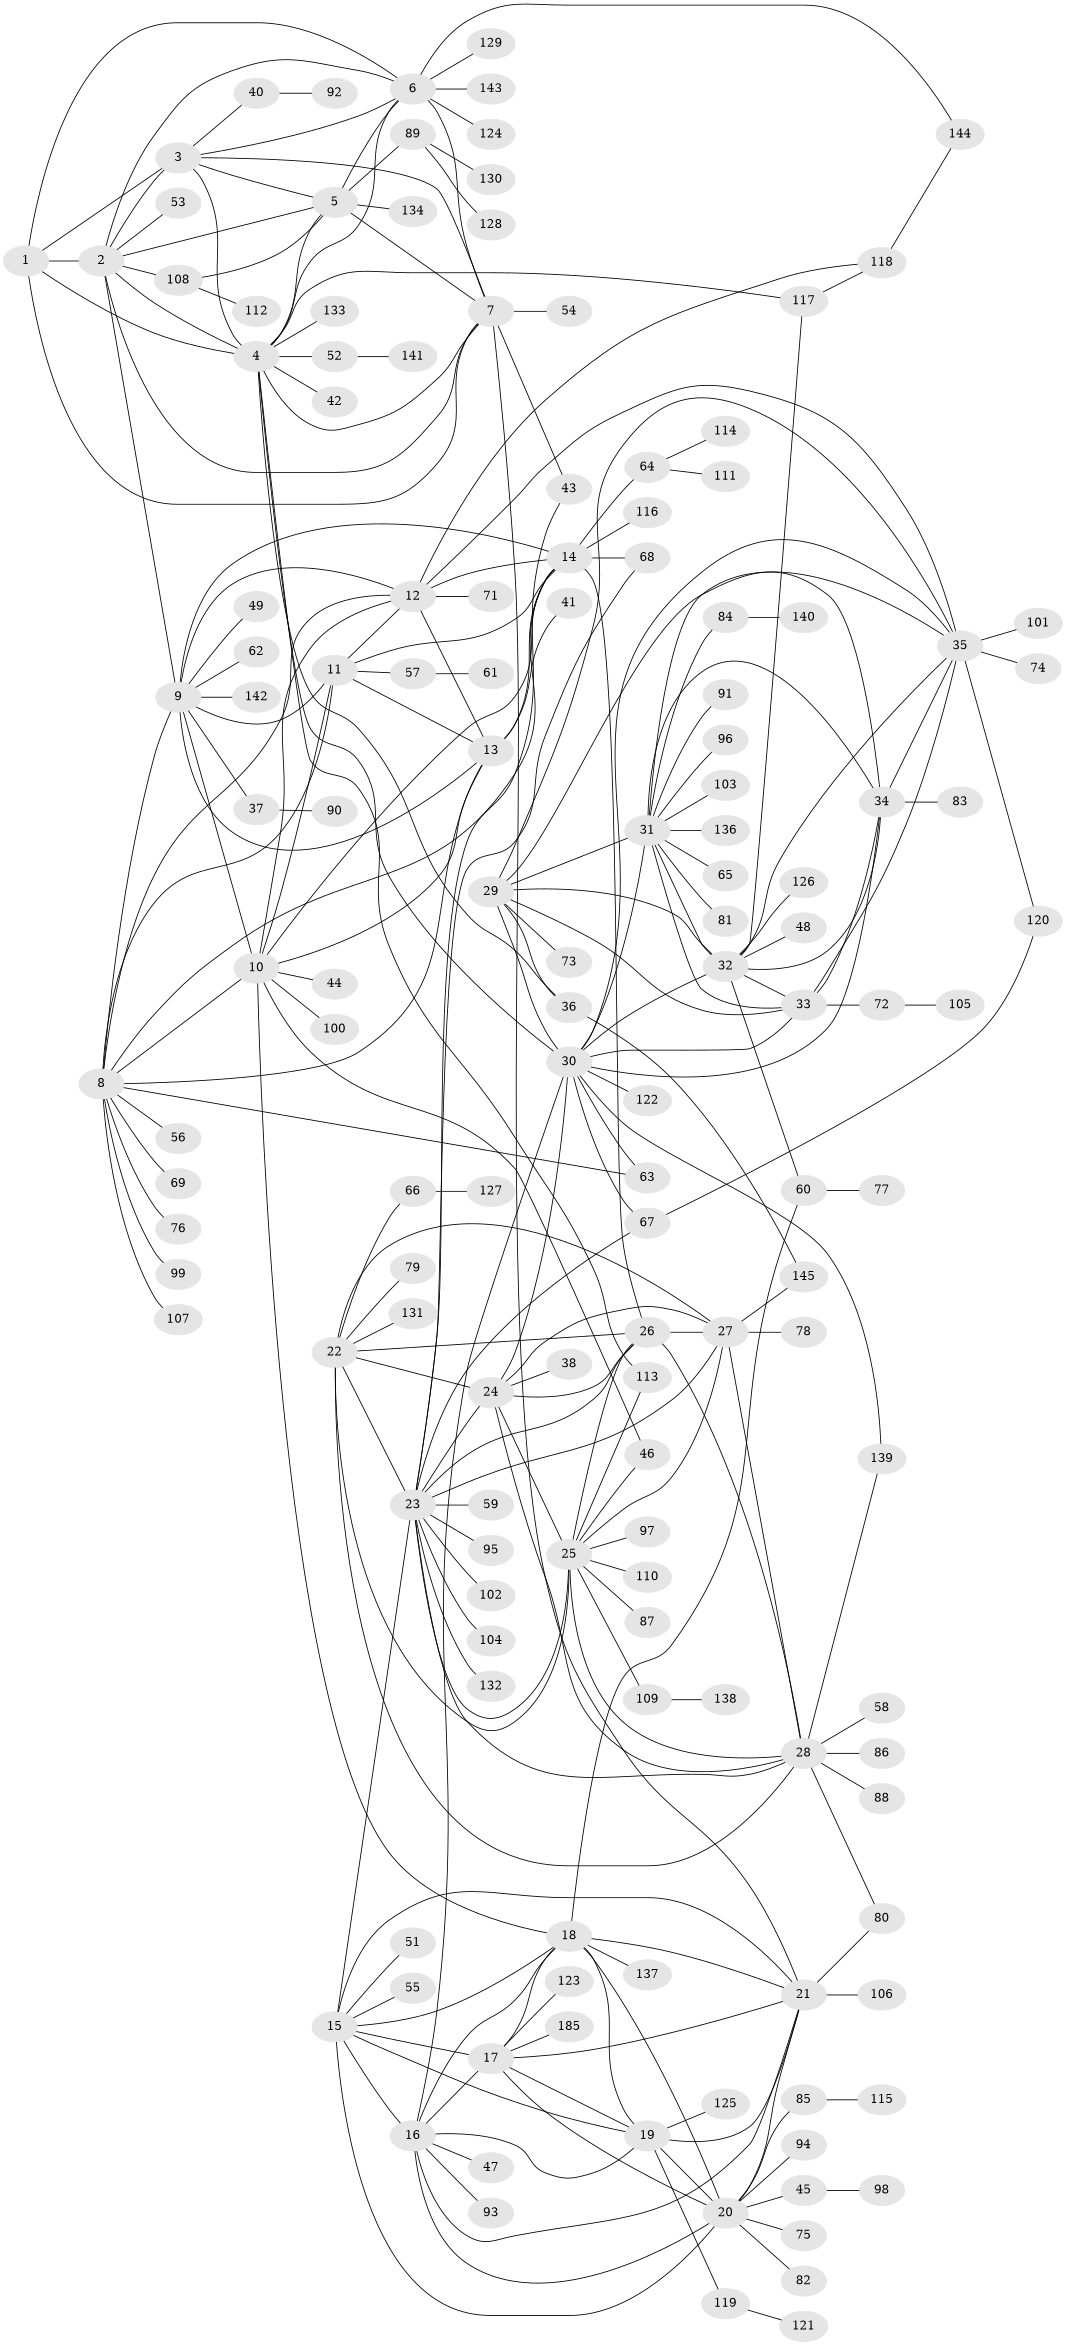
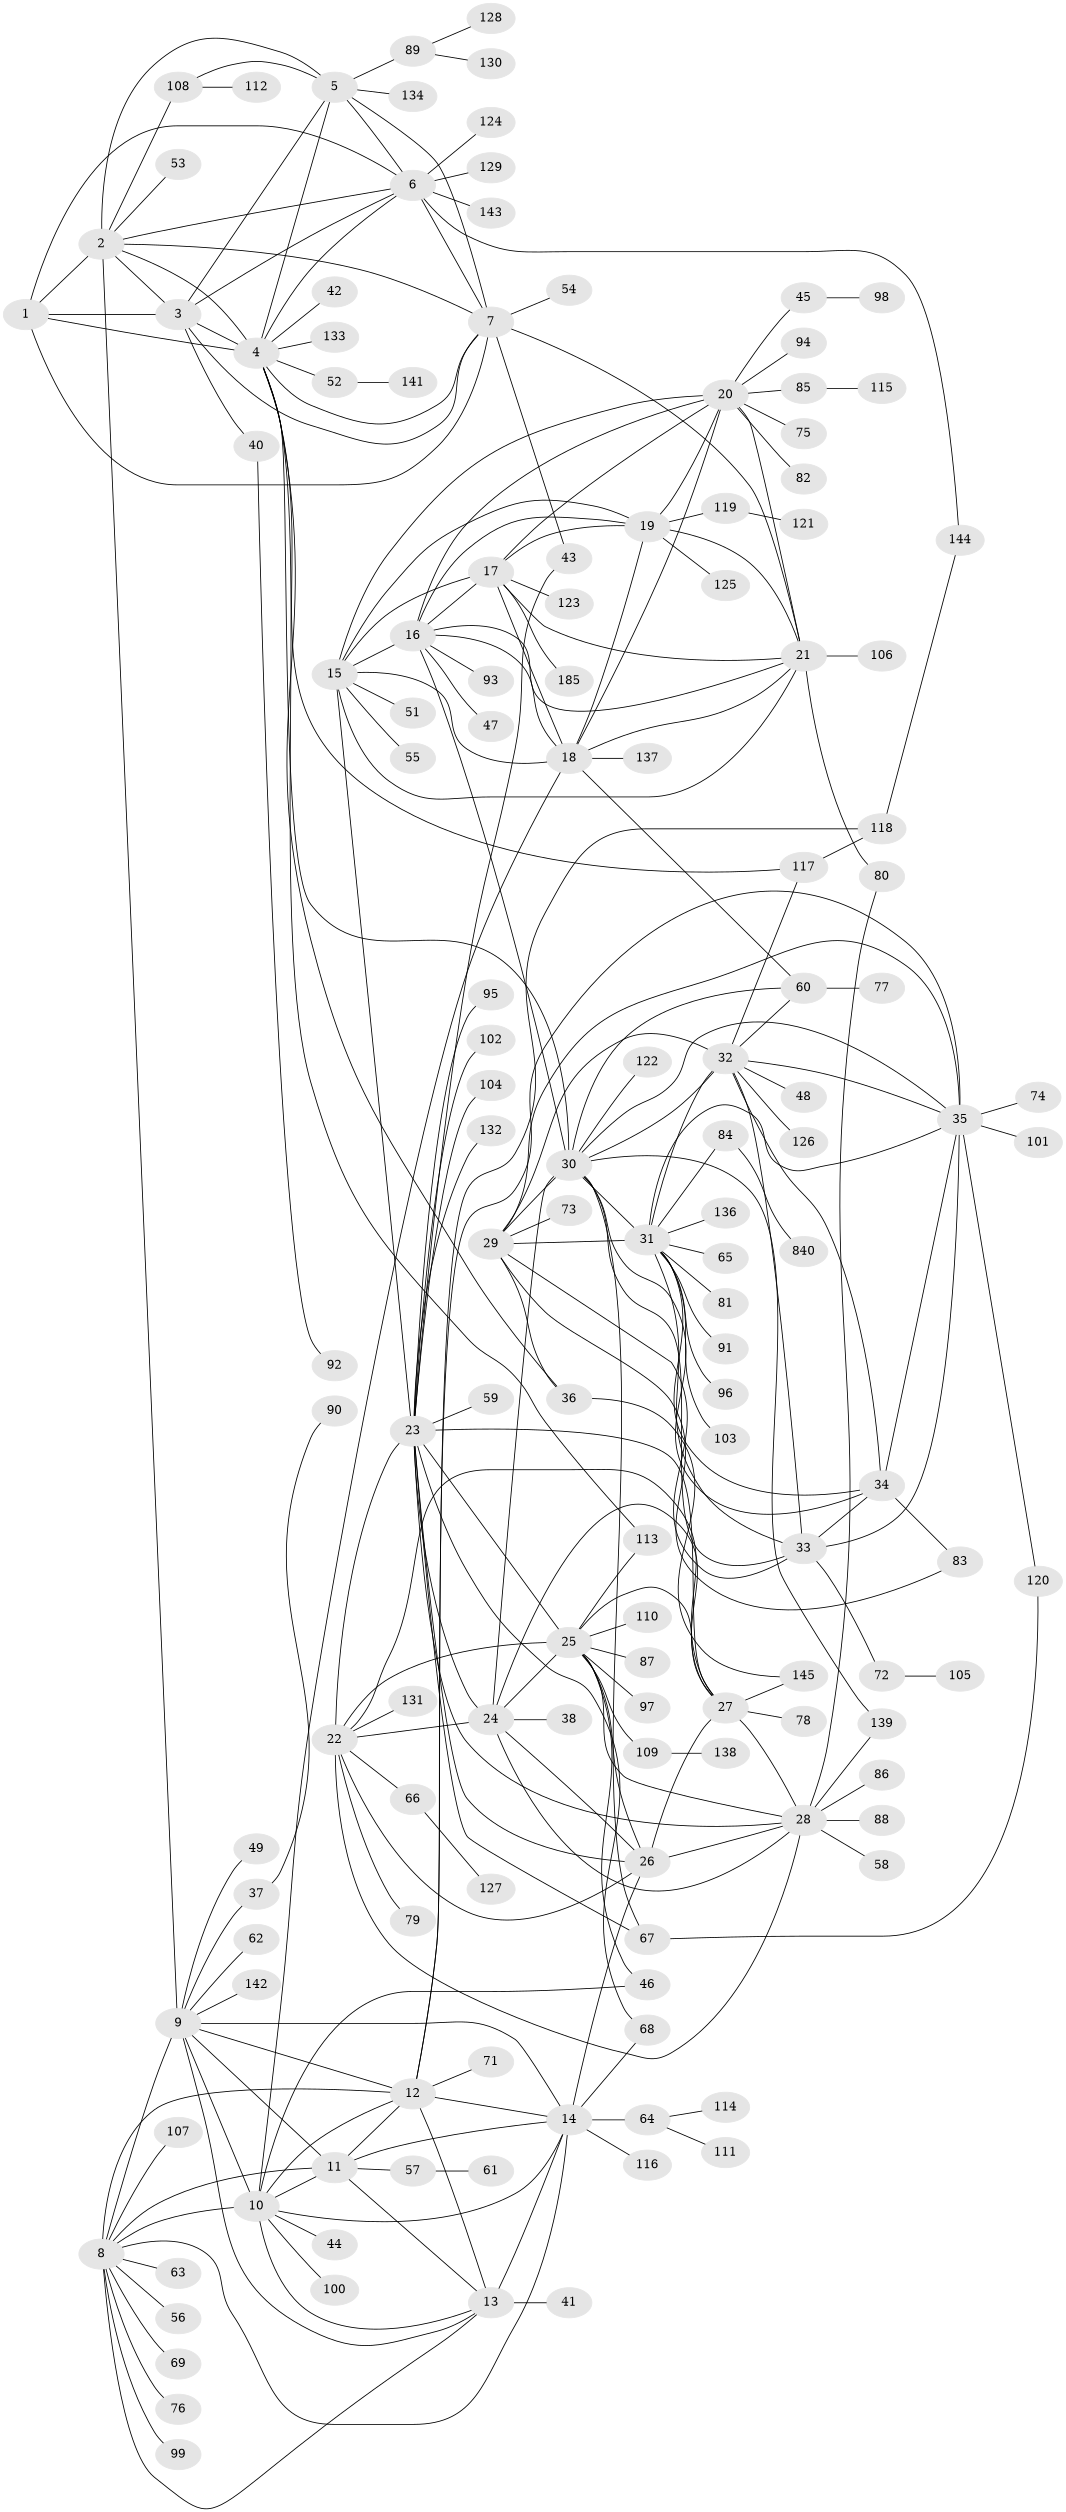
edge "34" -- "29": now "83" -- "29"
node "140": label "140" -> "840"
edge "30" -- "63": now "30" -- "60"
